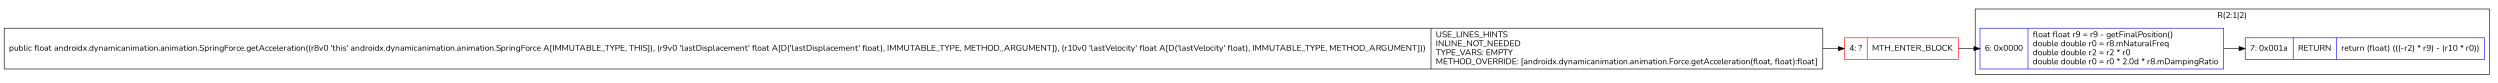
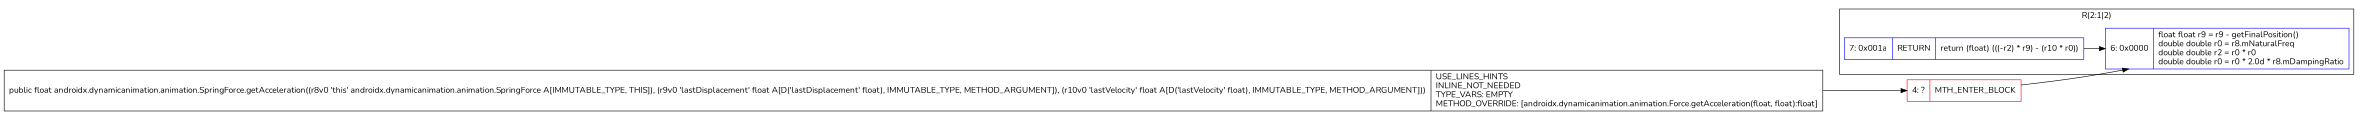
edge "6: 0x0000" -> "7: 0x001a": reversed
node "6: 0x0000": text "double double r2 = r2 * r0" -> "double double r2 = r0 * r0"
